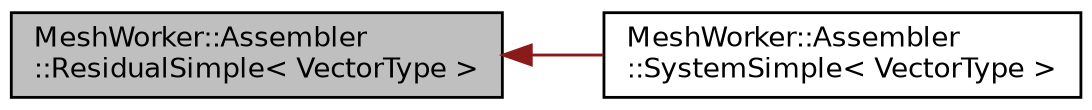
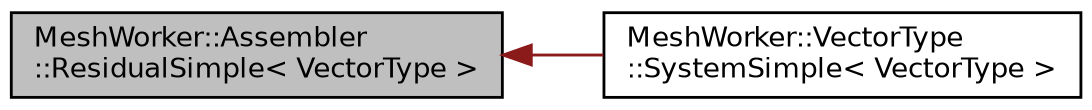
node "MeshWorker::Assembler ::SystemSimple< VectorType >": label "MeshWorker::Assembler ::SystemSimple< VectorType >" -> "MeshWorker::VectorType ::SystemSimple< VectorType >"
